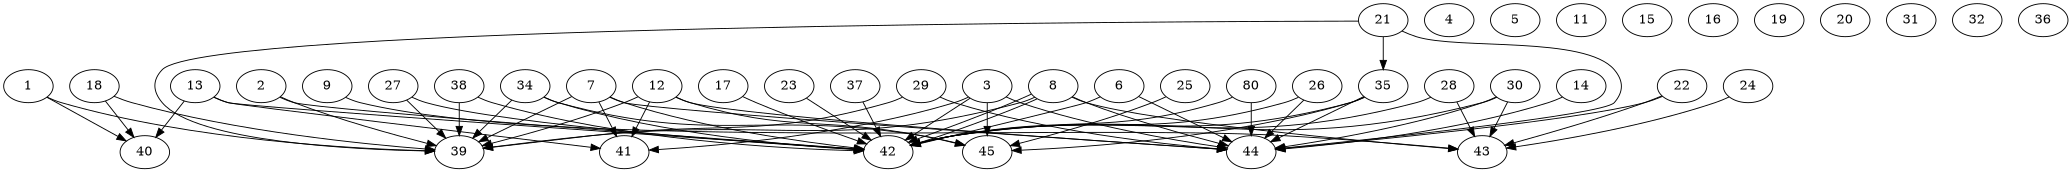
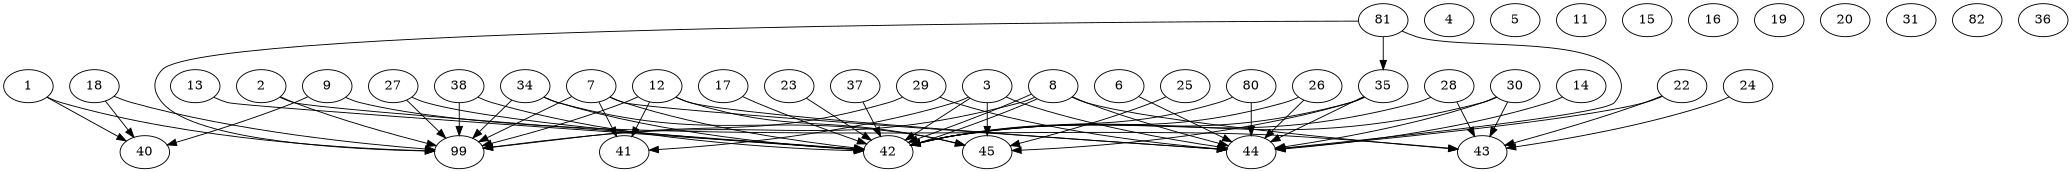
node "21": label "21" -> "81"
node "32": label "32" -> "82"
edge "13" -> "40": now "9" -> "40"
edge "6" -> "42": removed
edge "13" -> "41": removed
node "39": label "39" -> "99"
